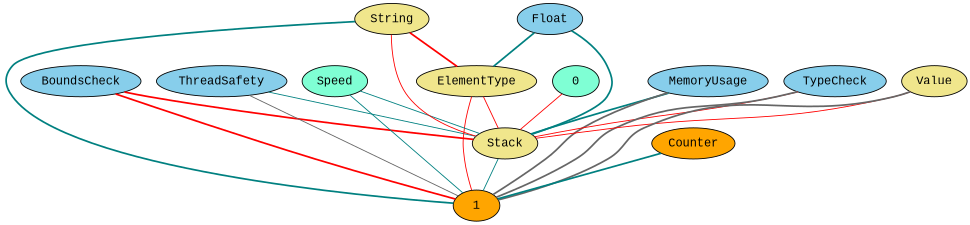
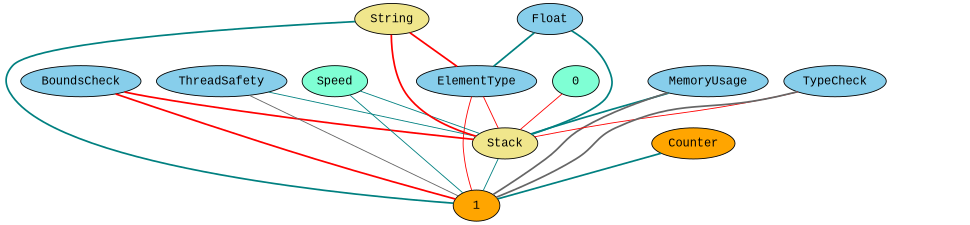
node "ElementType": fillcolor khaki -> skyblue
node "Value": removed
edge "String" -- "Stack": style solid -> bold
